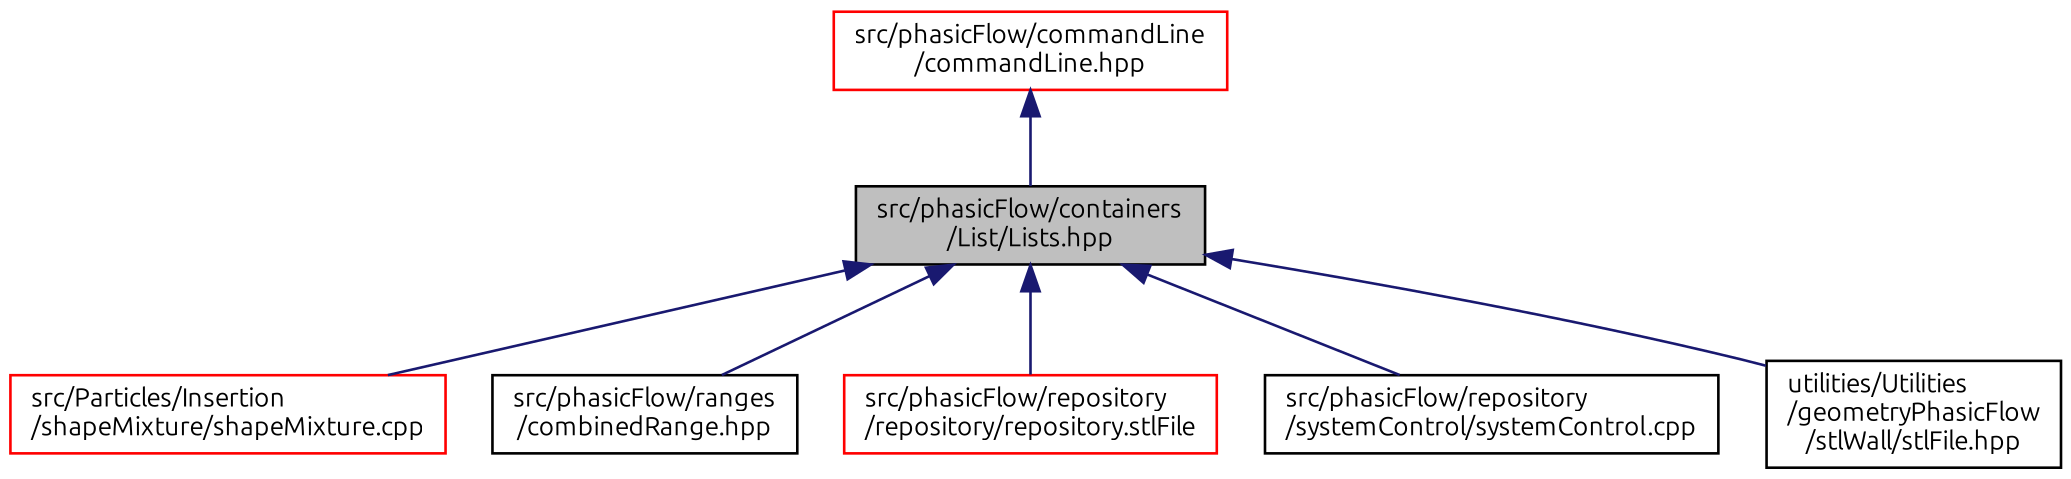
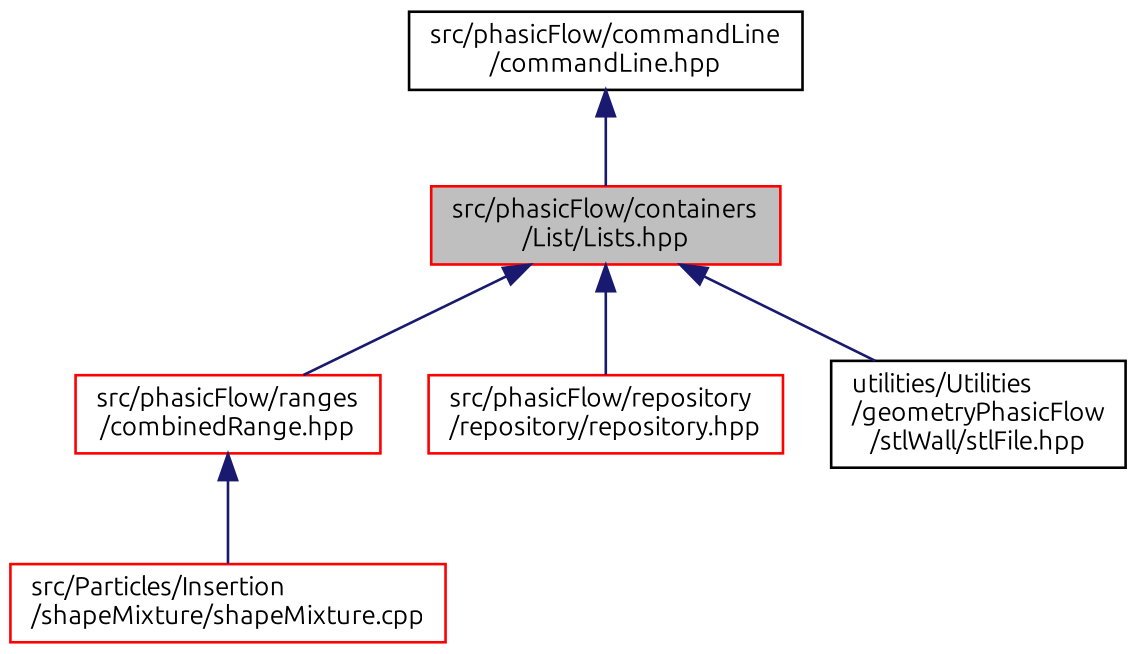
node "src/phasicFlow/commandLine /commandLine.hpp": color red -> black
node "src/phasicFlow/containers /List/Lists.hpp": color black -> red
edge "src/Particles/Insertion /shapeMixture/shapeMixture.cpp" -> "src/phasicFlow/containers /List/Lists.hpp": now "src/Particles/Insertion /shapeMixture/shapeMixture.cpp" -> "src/phasicFlow/ranges /combinedRange.hpp"
node "src/phasicFlow/ranges /combinedRange.hpp": color black -> red
node "src/phasicFlow/repository /repository/repository.stlFile": label "src/phasicFlow/repository /repository/repository.stlFile" -> "src/phasicFlow/repository /repository/repository.hpp"
node "src/phasicFlow/repository /systemControl/systemControl.cpp": removed
